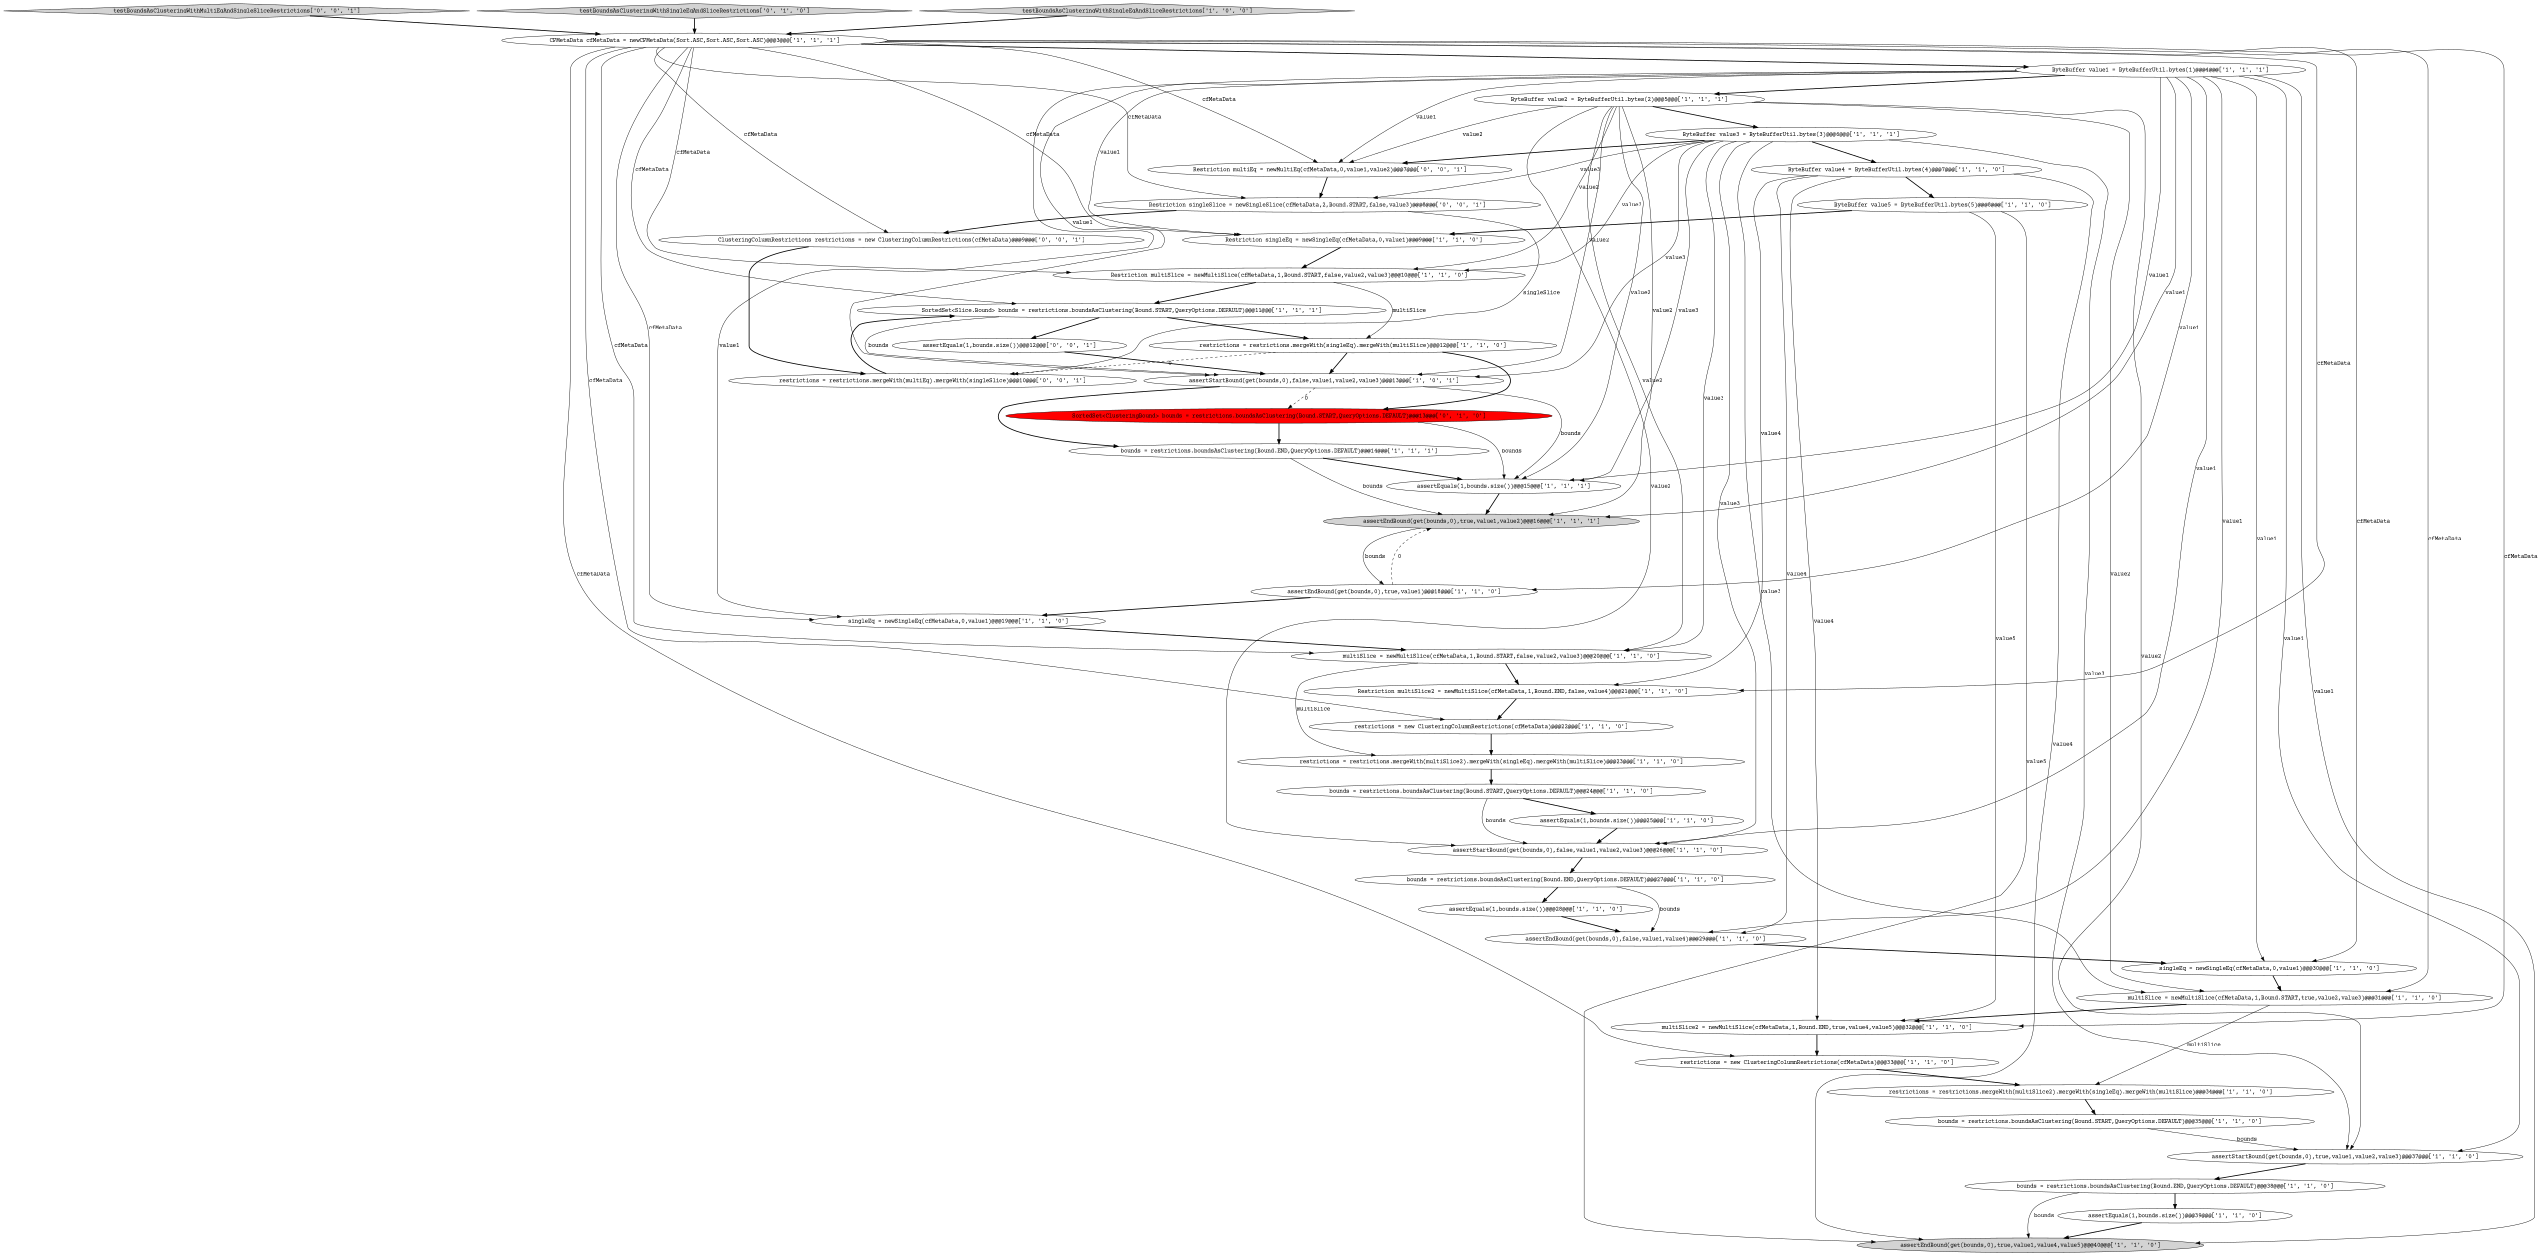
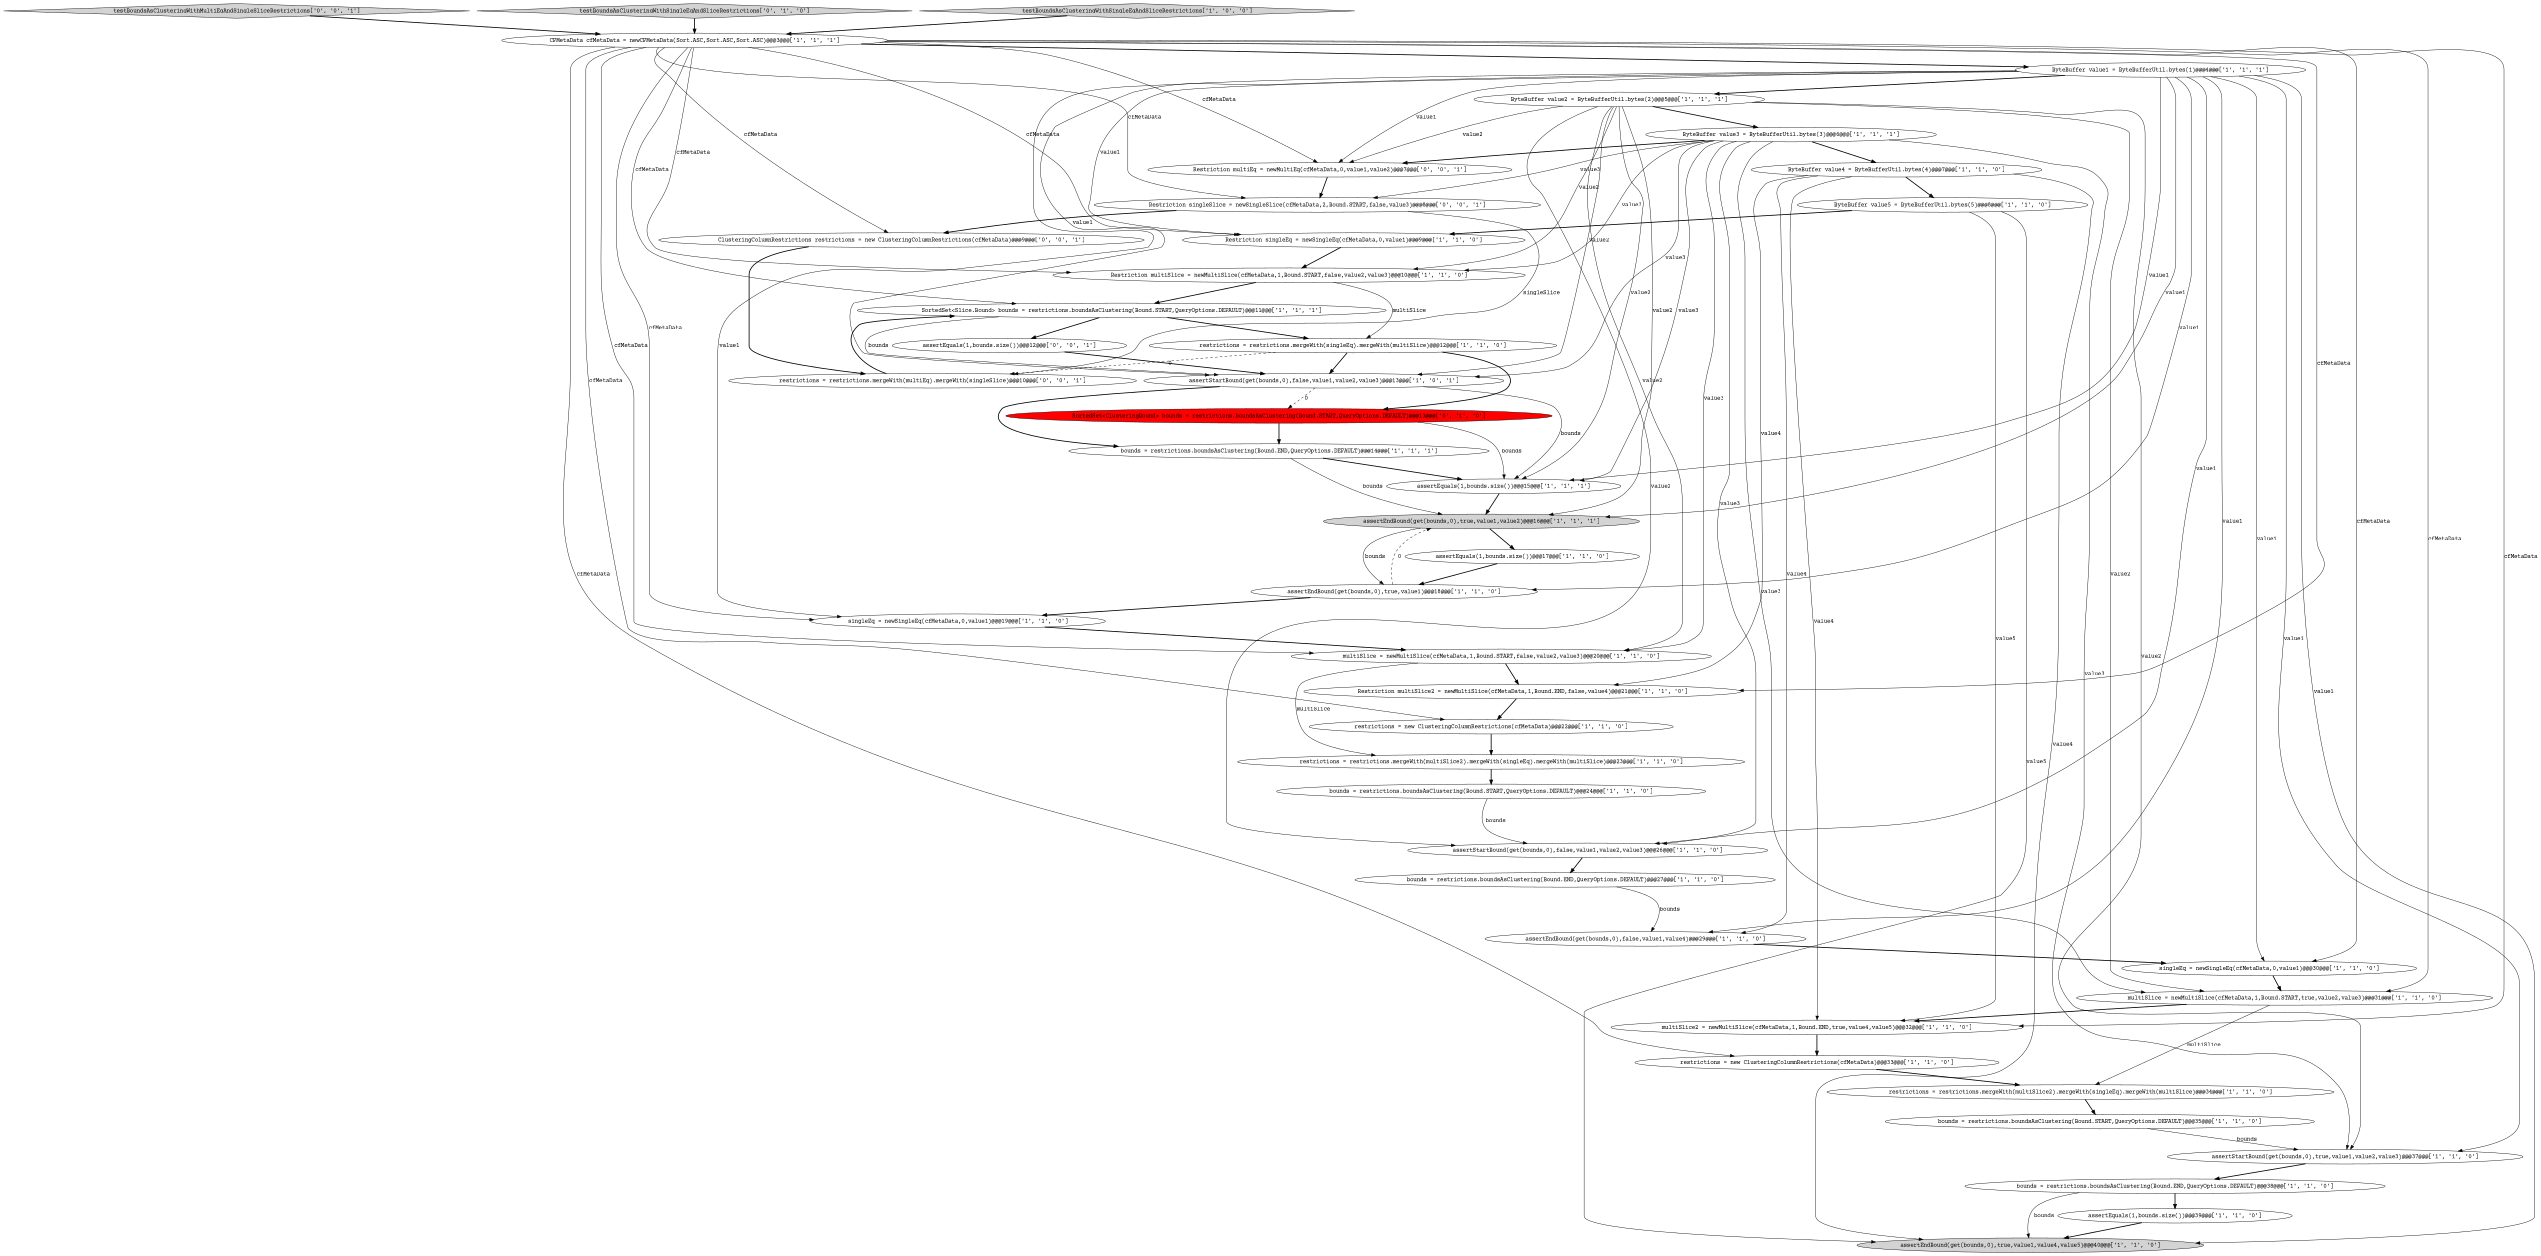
node "assertEquals(1,bounds.size())@@@17@@@['1', '1', '0']": added
node "assertEquals(1,bounds.size())@@@25@@@['1', '1', '0']": removed
node "assertEquals(1,bounds.size())@@@28@@@['1', '1', '0']": removed
